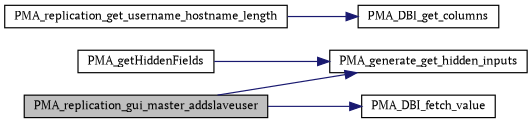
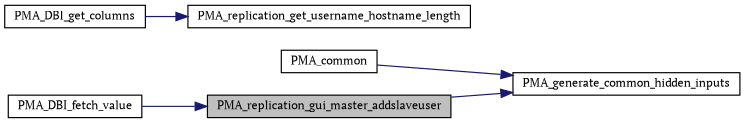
edge "PMA_replication_get_username_hostname_length" -> "PMA_DBI_get_columns": reversed
node "PMA_getHiddenFields": label "PMA_getHiddenFields" -> "PMA_common"
node "PMA_generate_get_hidden_inputs": label "PMA_generate_get_hidden_inputs" -> "PMA_generate_common_hidden_inputs"
edge "PMA_replication_gui_master_addslaveuser" -> "PMA_DBI_fetch_value": reversed
